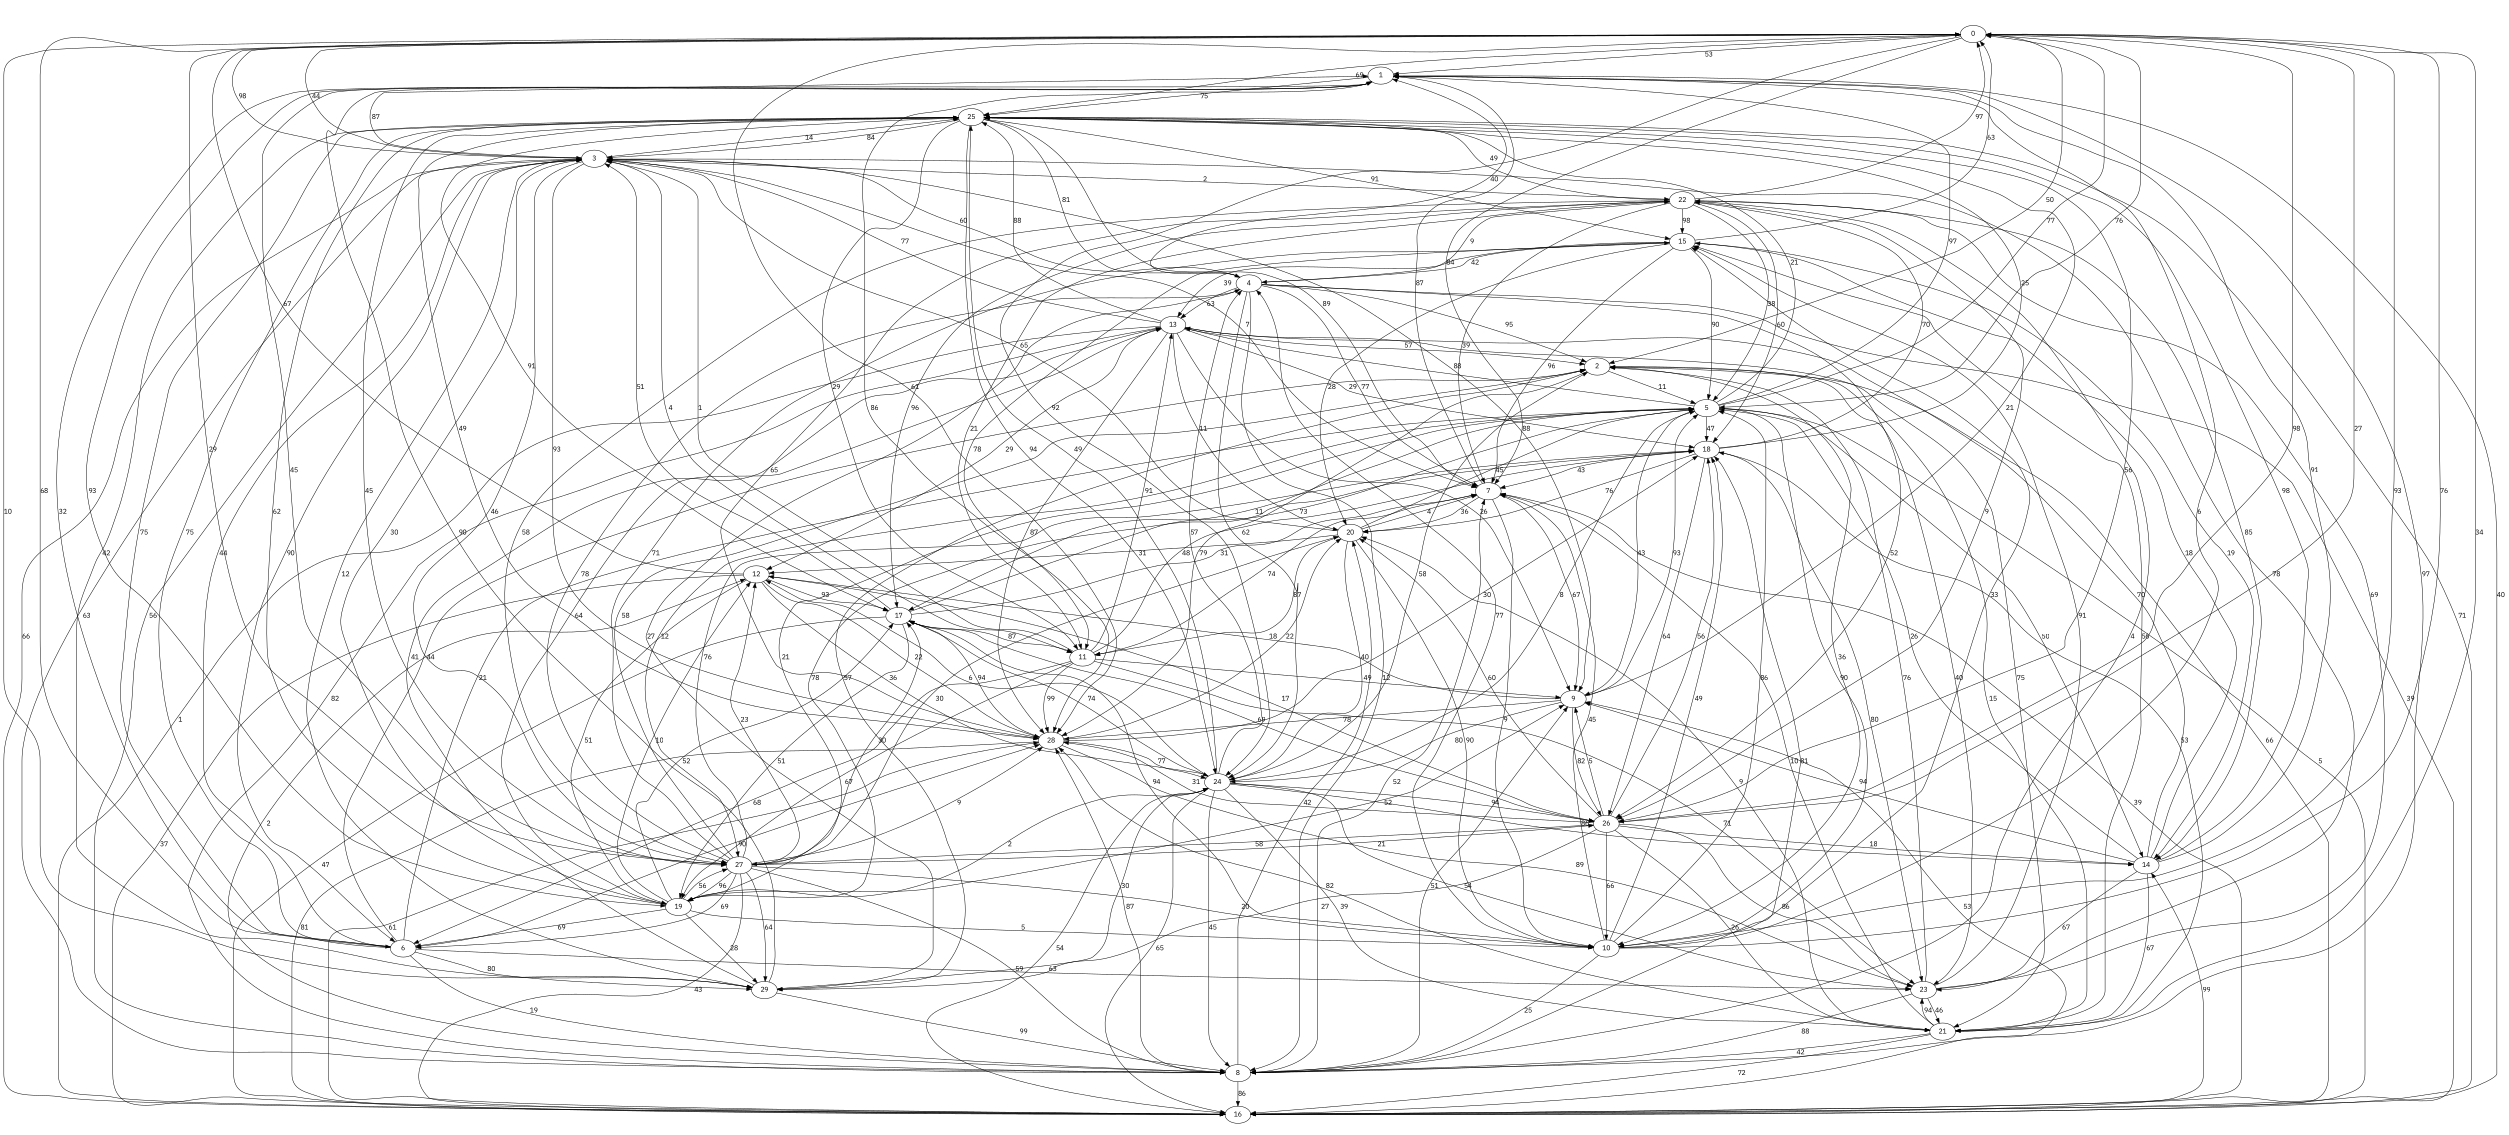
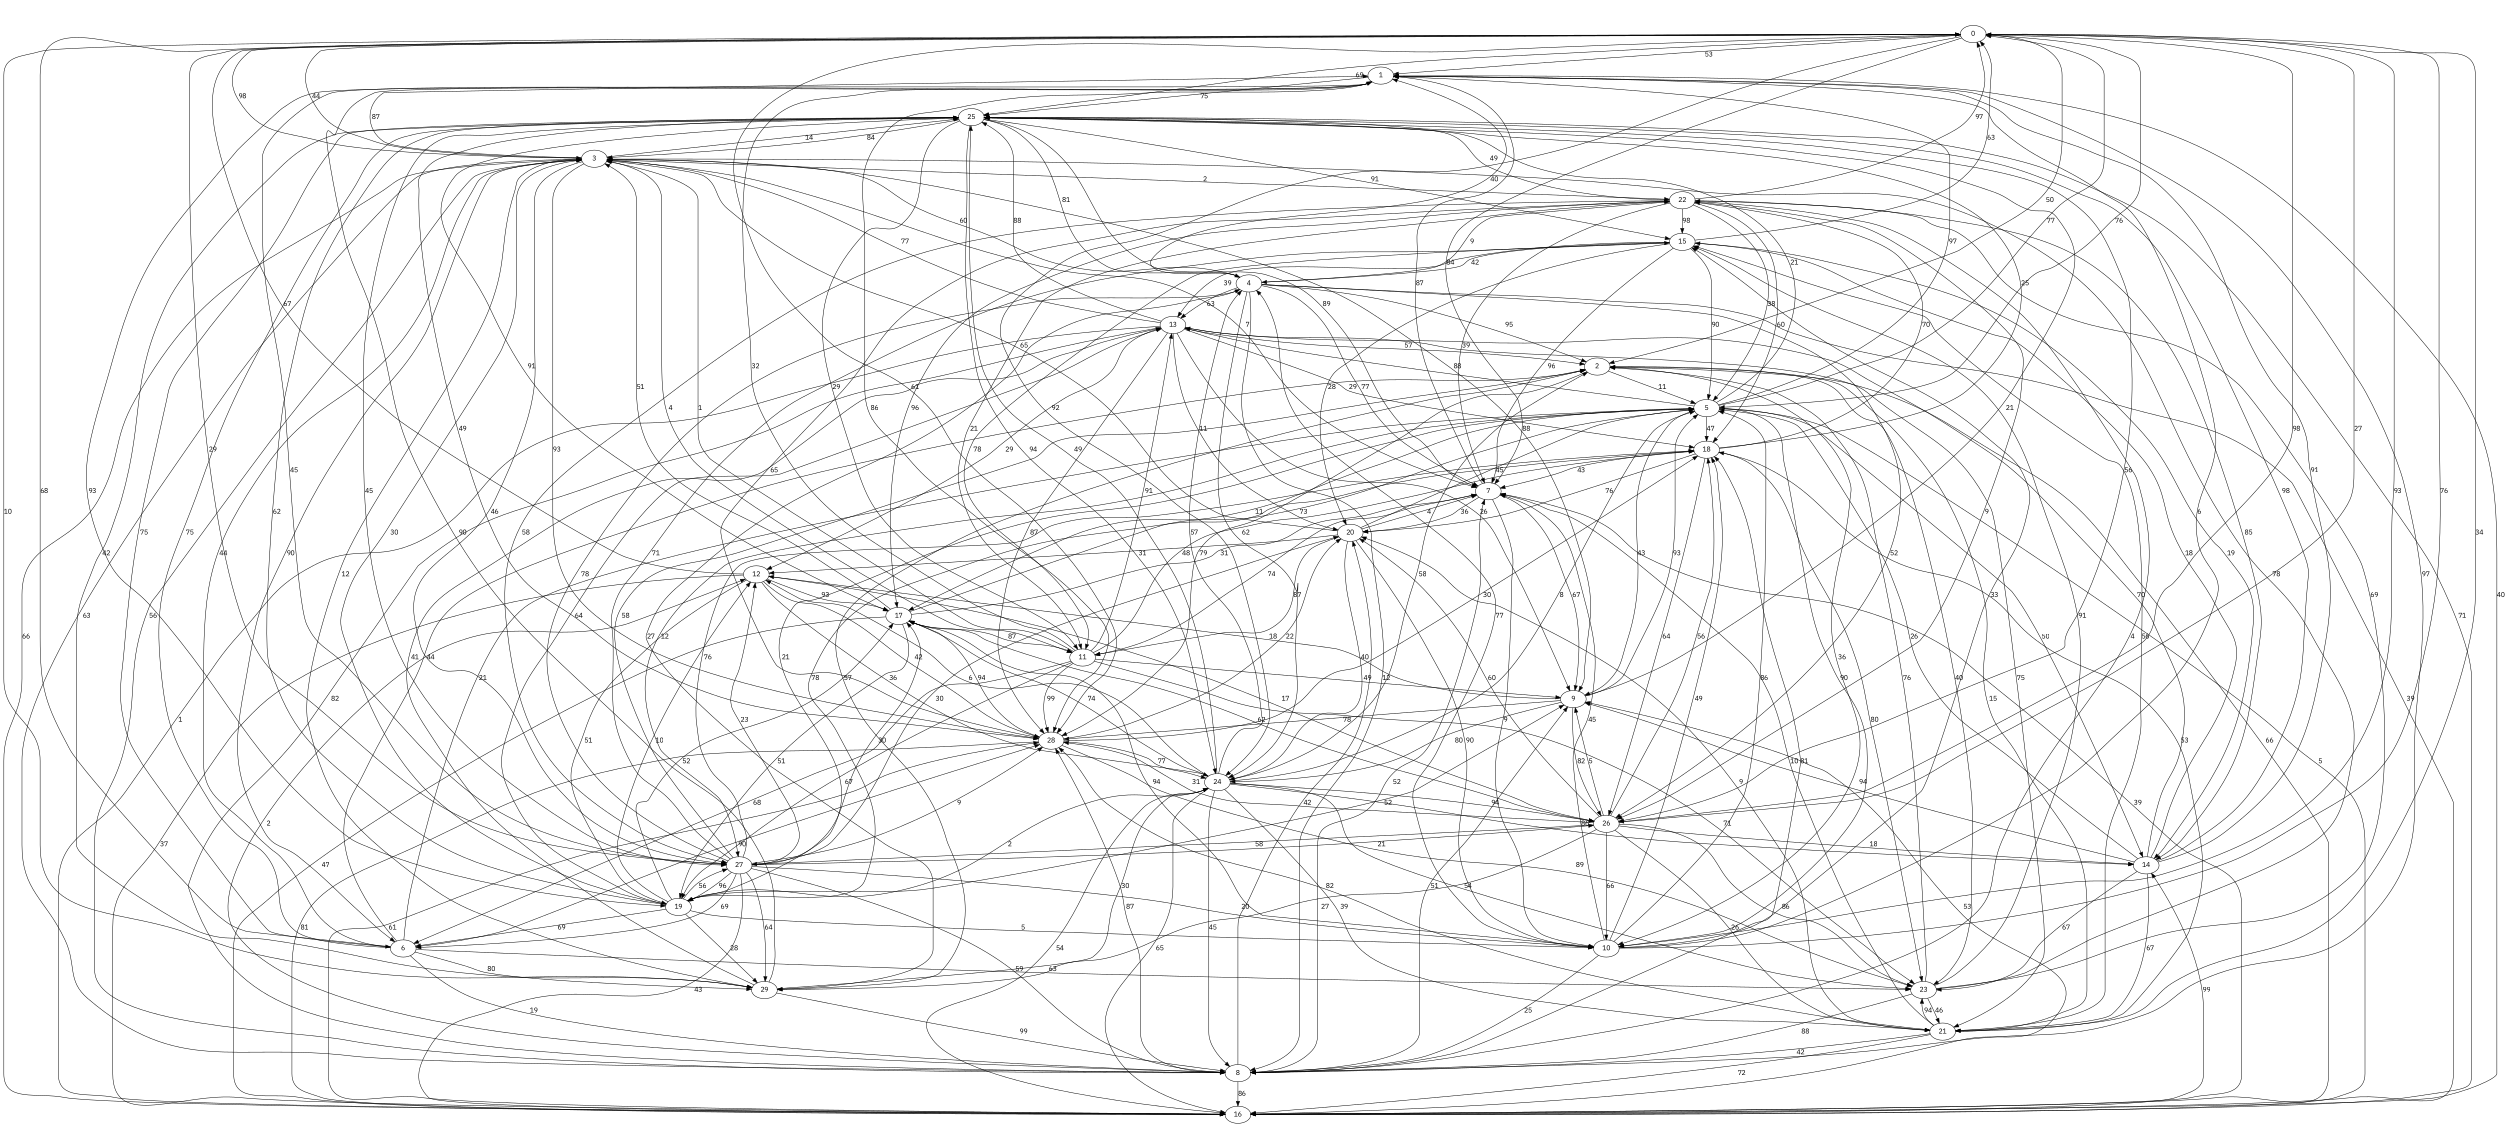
edge "6" -> "1": now "11" -> "1"
edge "12" -> "28": label "22" -> "42"
edge "17" -> "26": label "69" -> "62"
